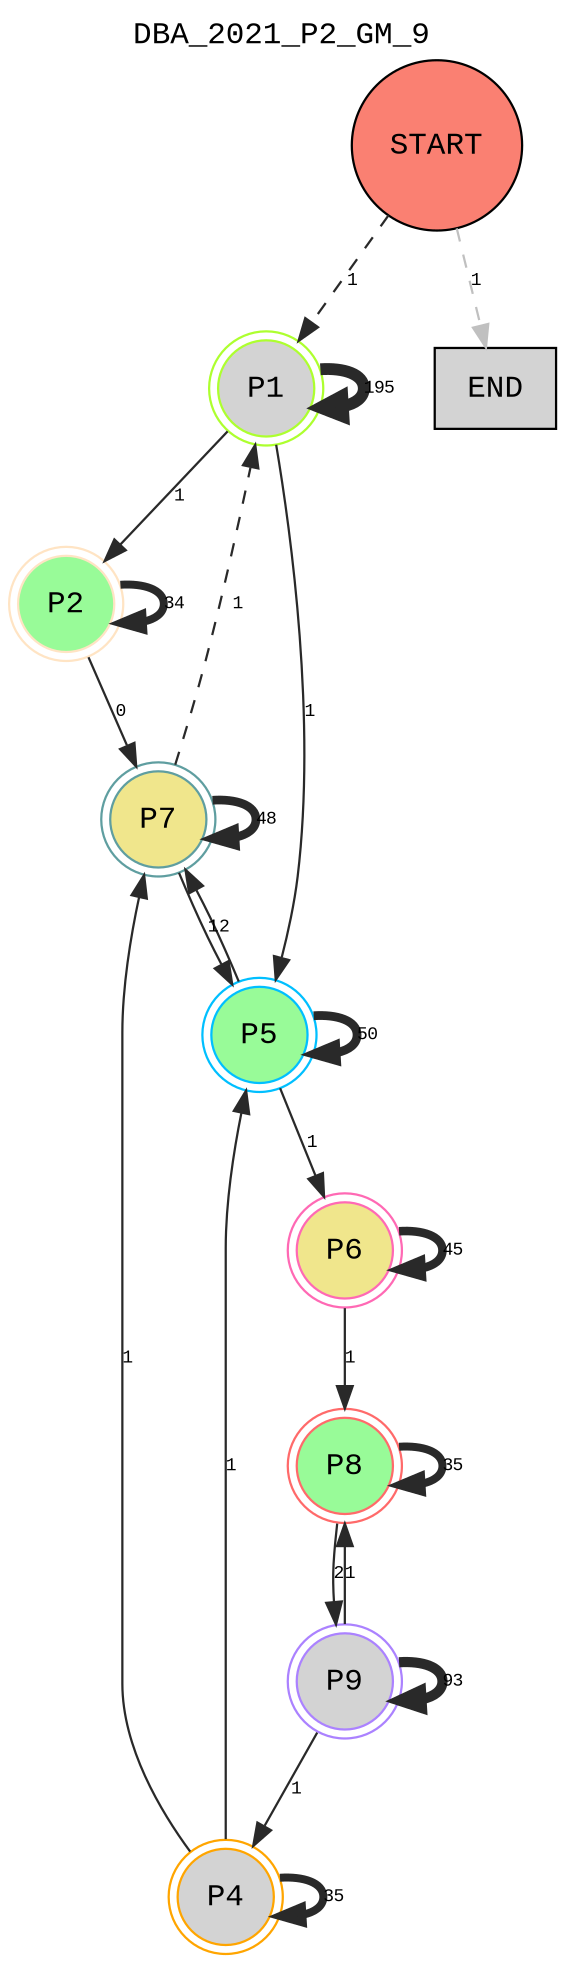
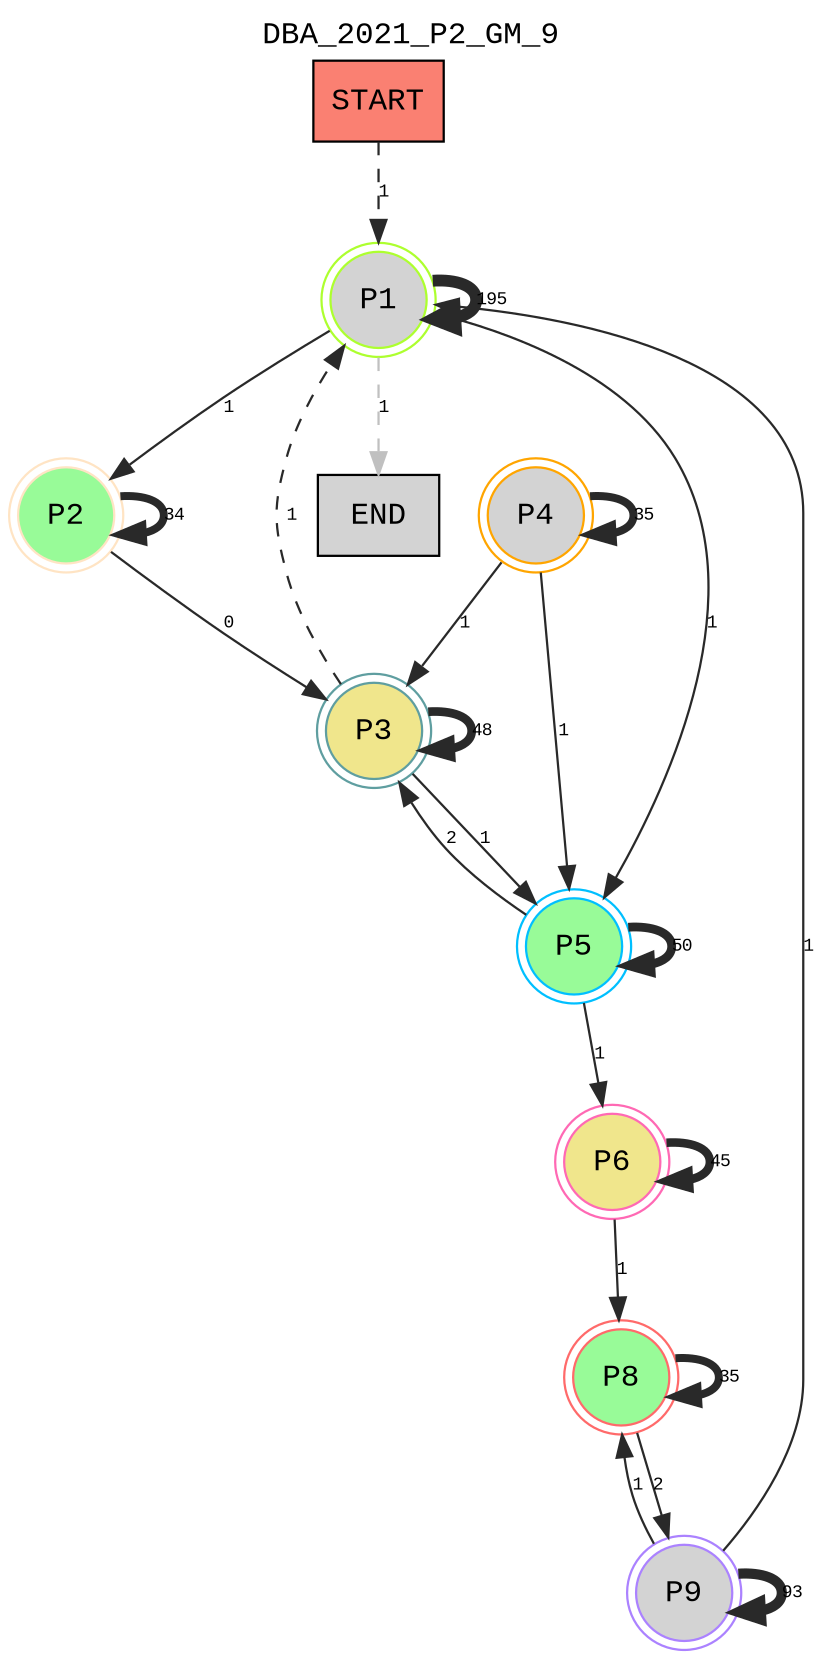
node "START": shape circle -> box
edge "START" -> "END": now "P1" -> "END"
node "P7": label "P7" -> "P3"
edge "P9" -> "P4": now "P9" -> "P1"
